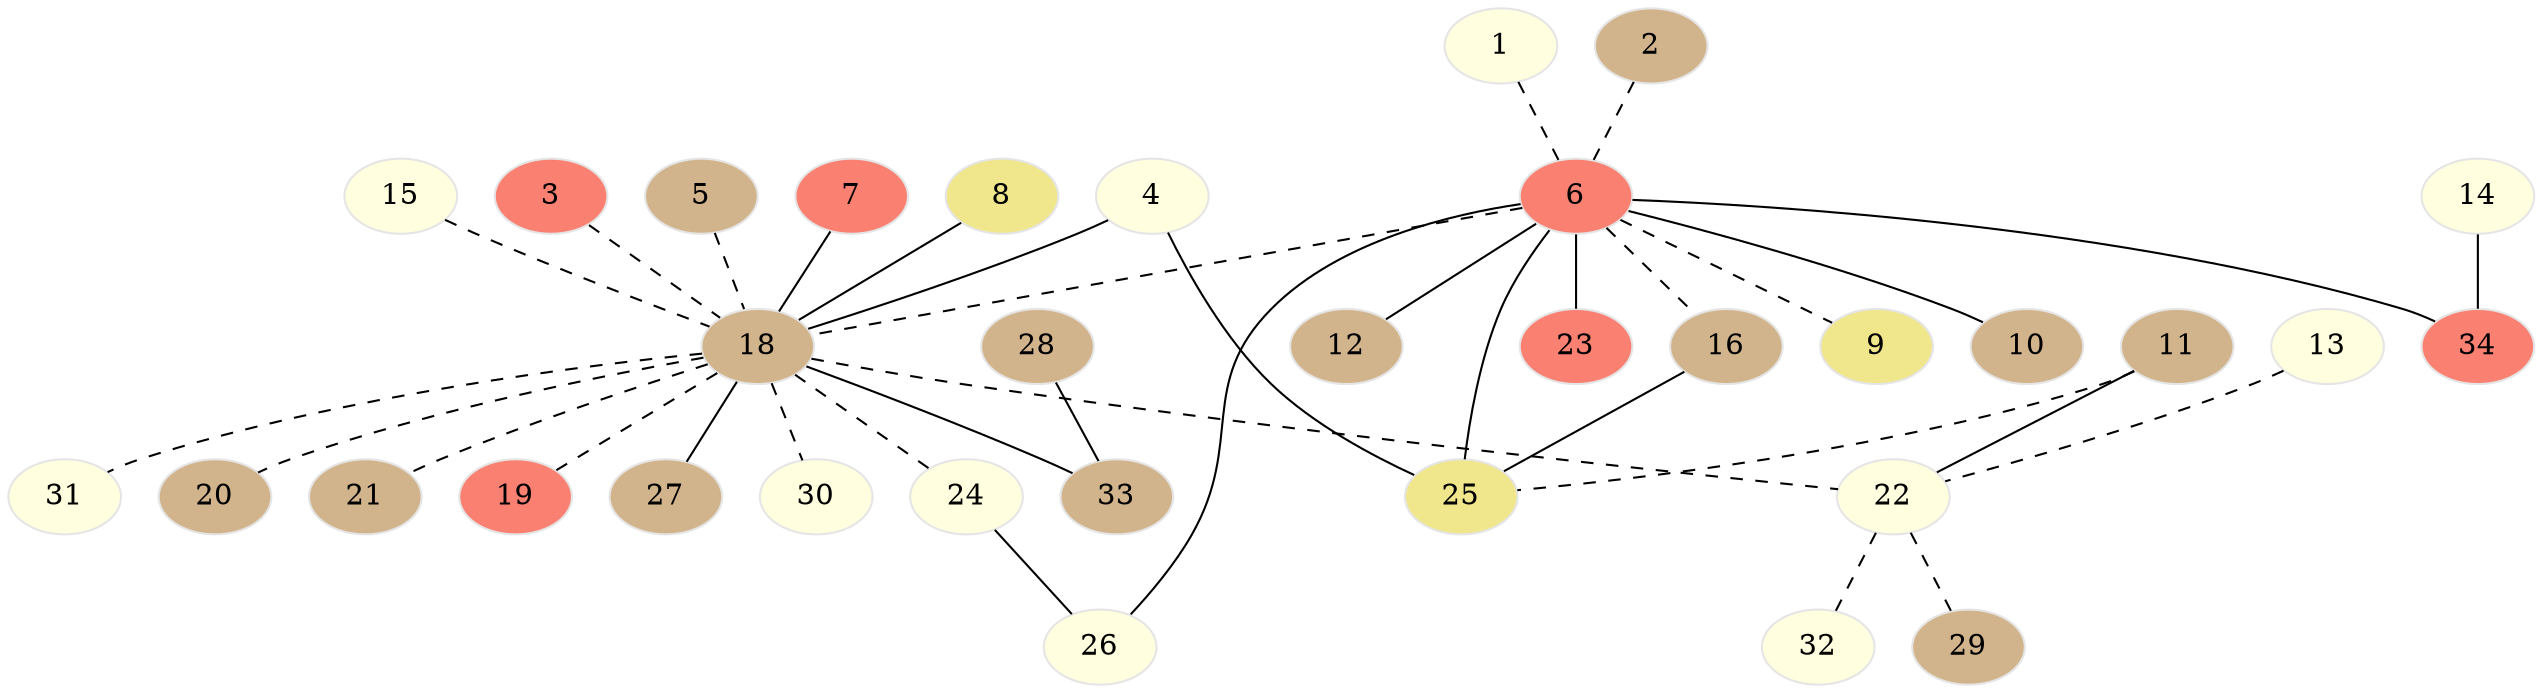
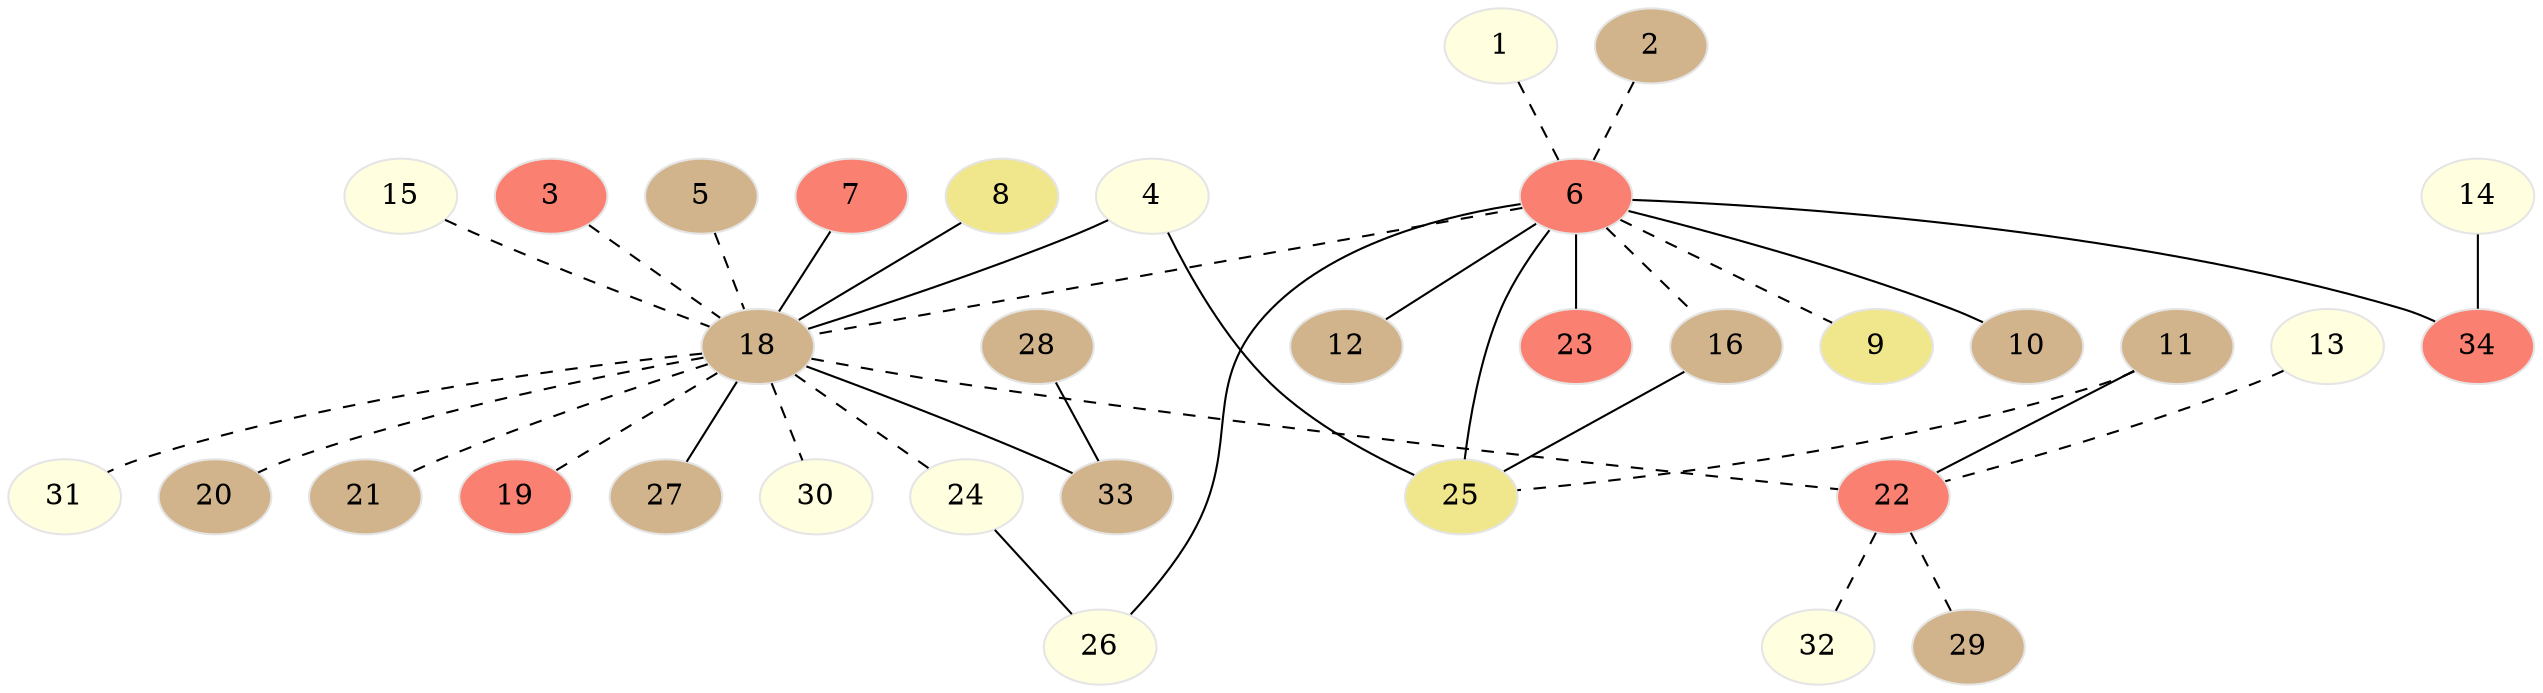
node "22": fillcolor lightyellow -> salmon
